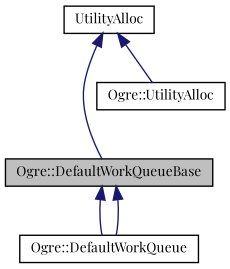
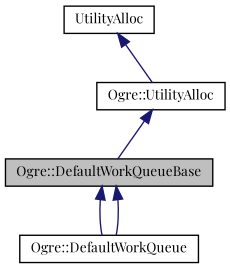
edge "Ogre::DefaultWorkQueueBase" -> "UtilityAlloc": now "Ogre::DefaultWorkQueueBase" -> "Ogre::UtilityAlloc"
